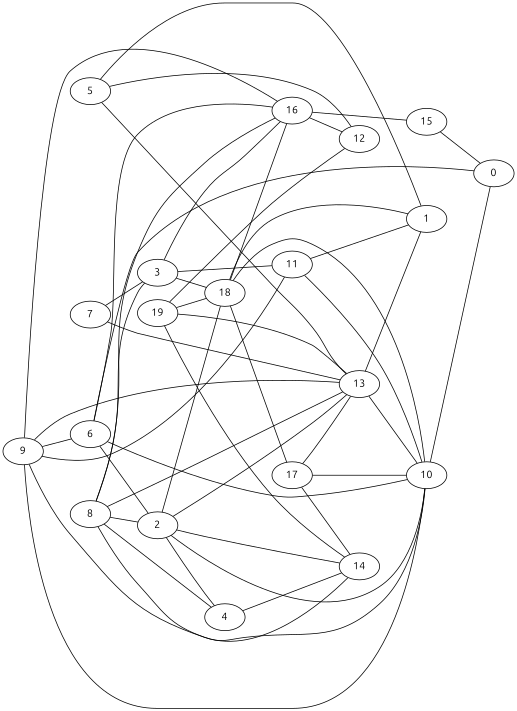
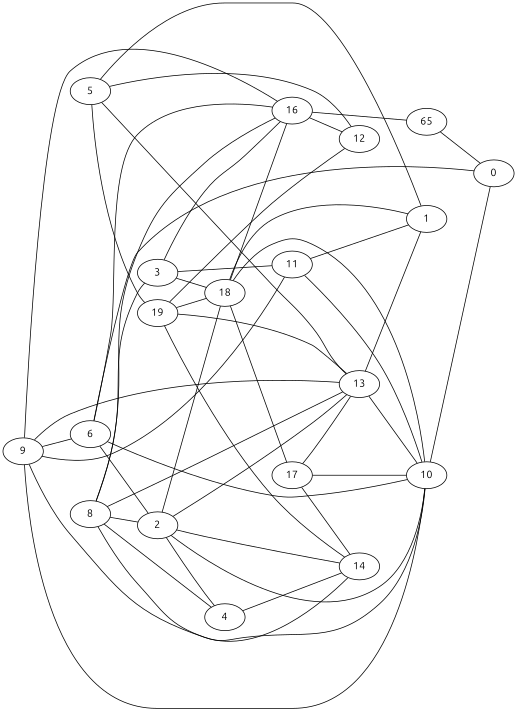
node "15": label "15" -> "65"
edge "5" -- "19": added
node "7": removed
